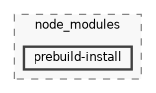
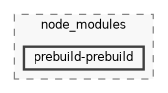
node "prebuild-install": label "prebuild-install" -> "prebuild-prebuild"
